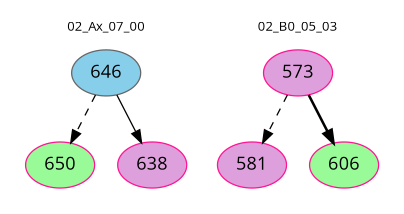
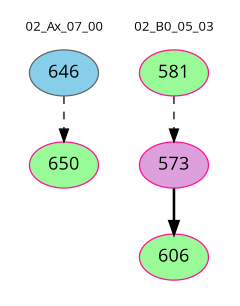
edge "573" -> "581": reversed
node "638": removed
node "581": fillcolor plum -> palegreen
